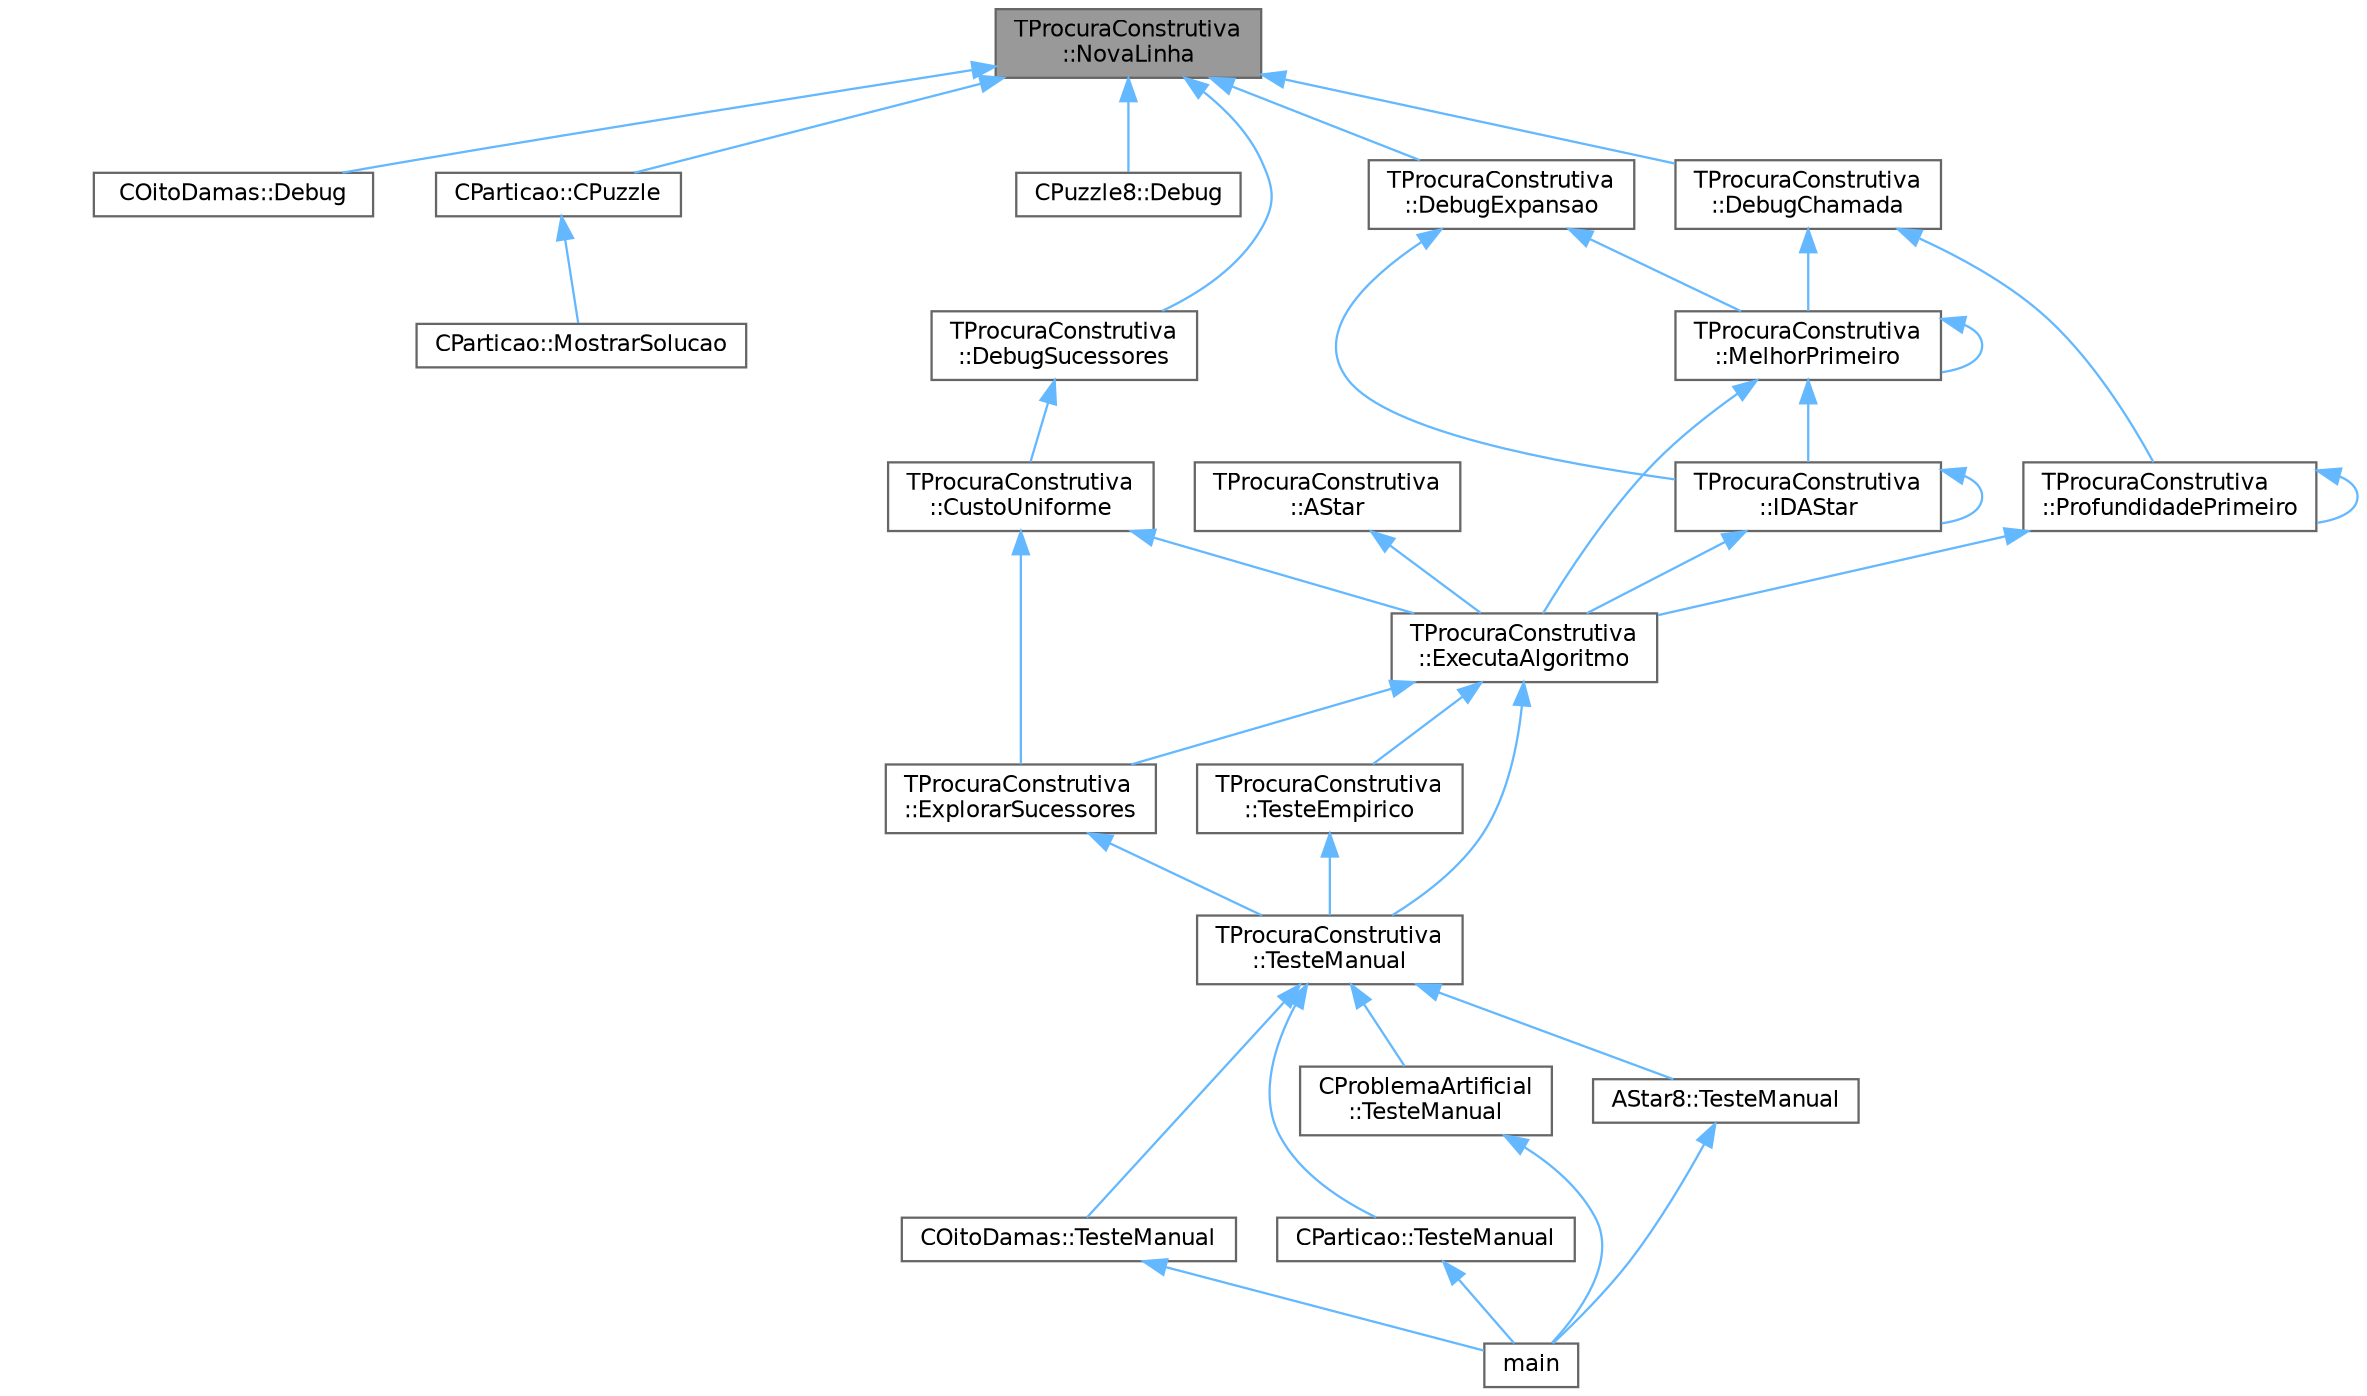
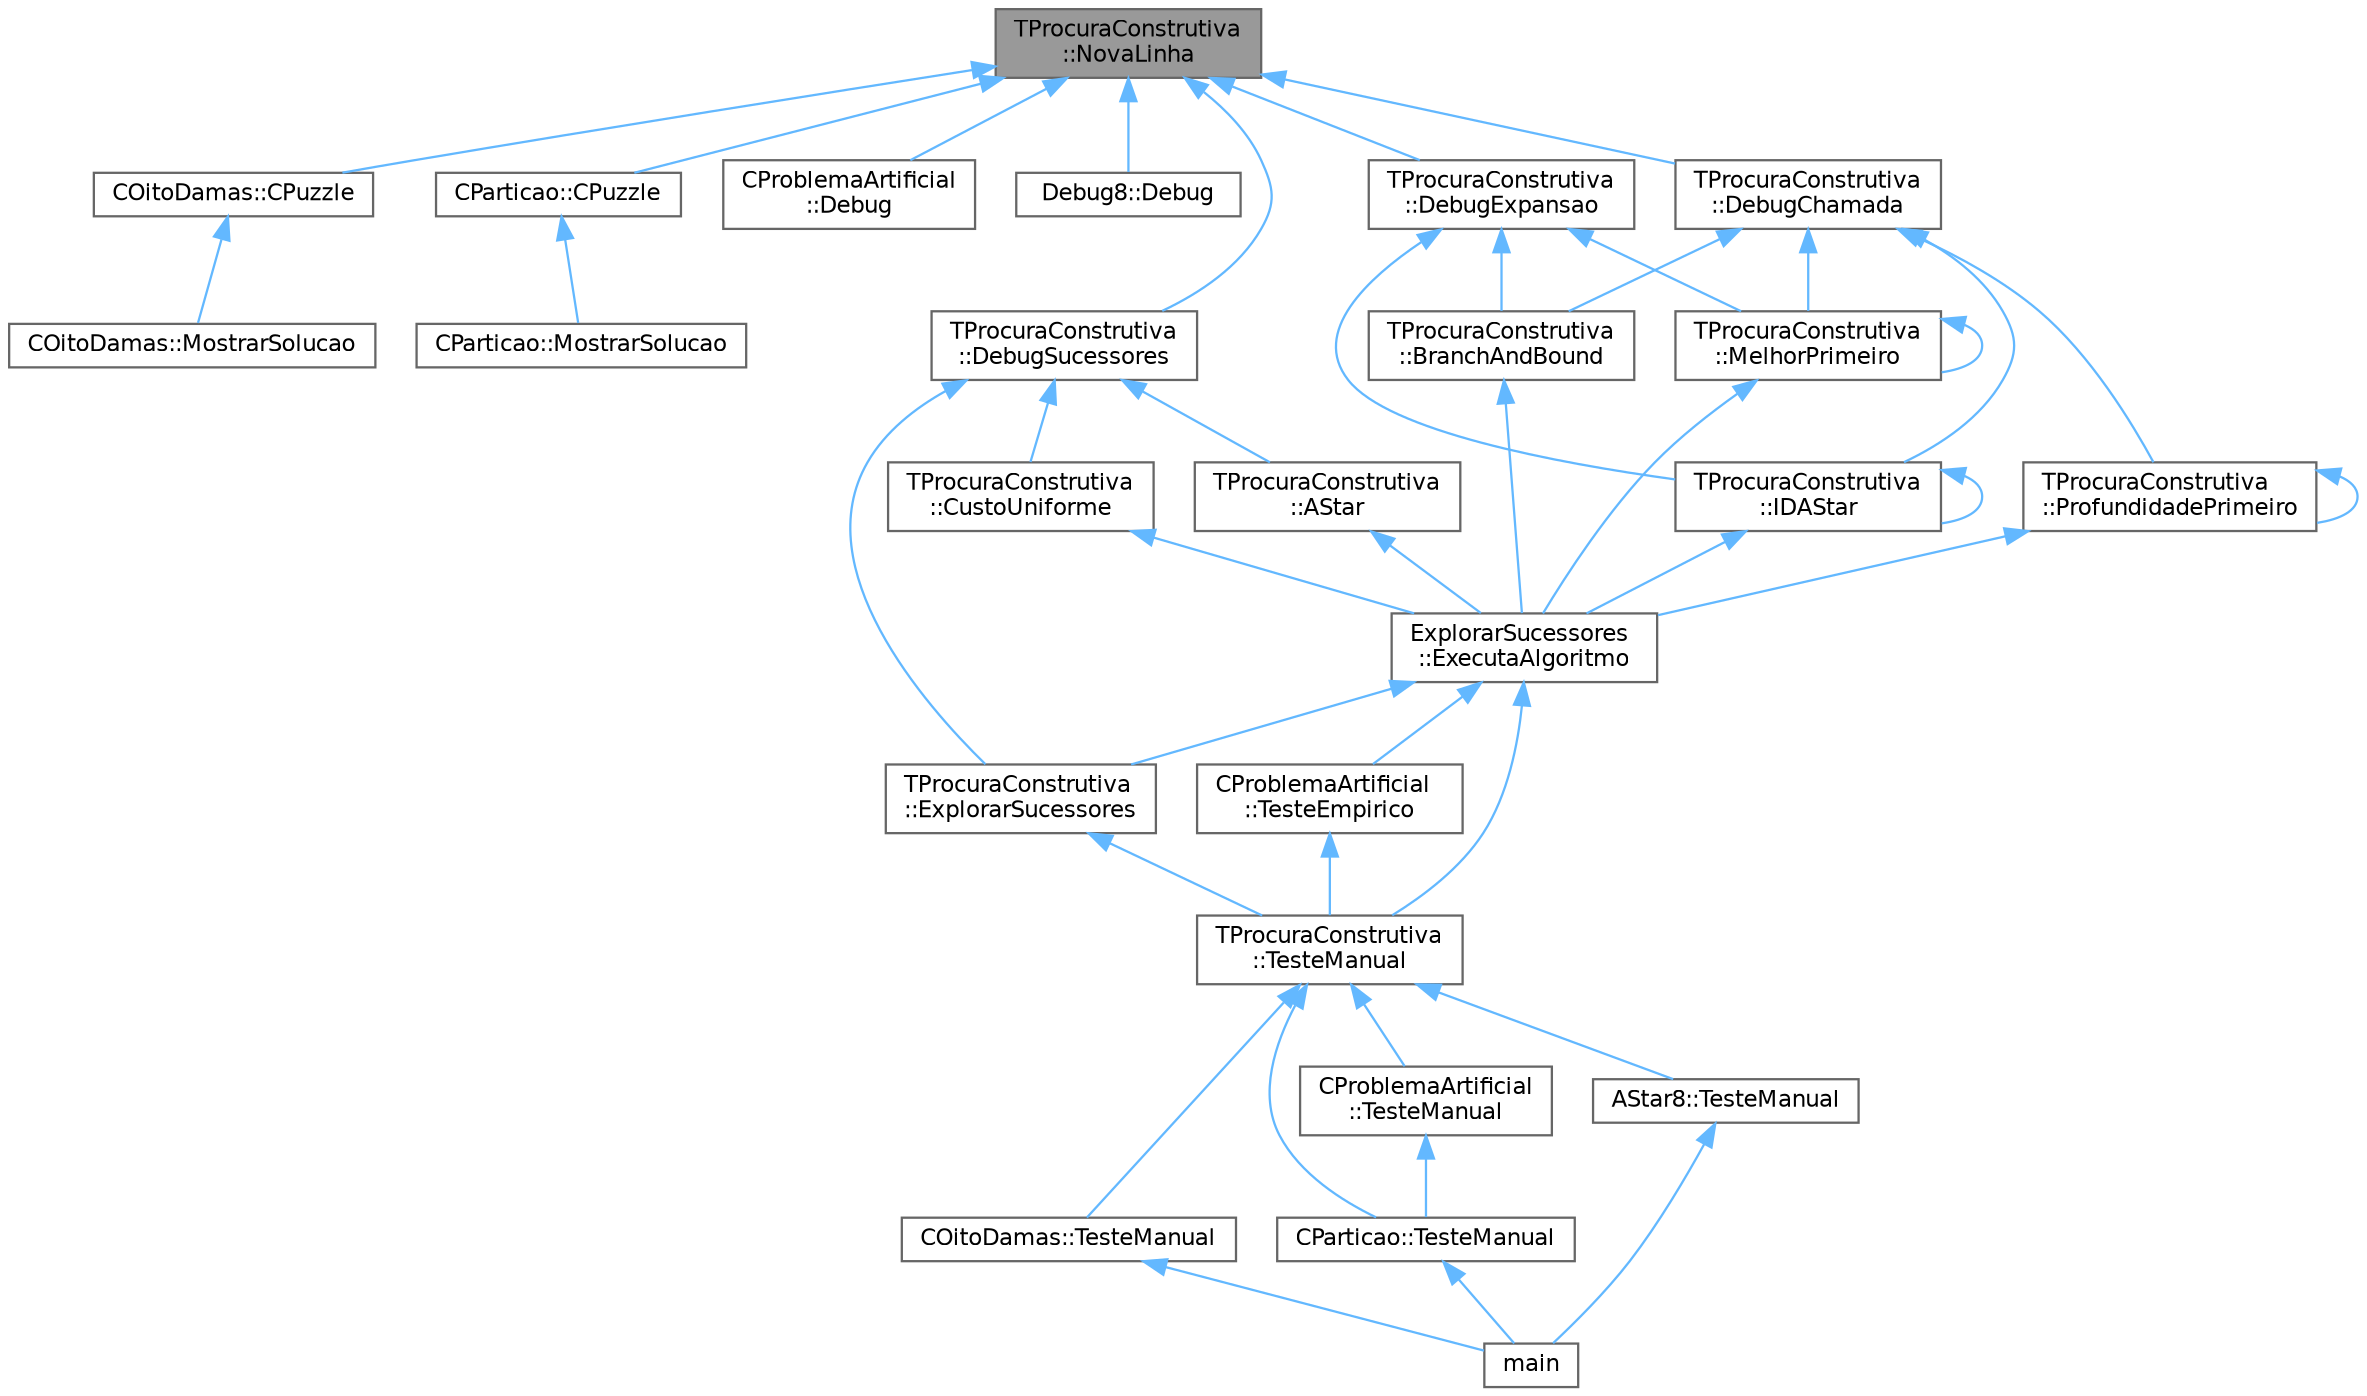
node "COitoDamas::Debug": label "COitoDamas::Debug" -> "COitoDamas::CPuzzle"
node "CProblemaArtificial ::Debug": added
node "CPuzzle8::Debug": label "CPuzzle8::Debug" -> "Debug8::Debug"
node "COitoDamas::MostrarSolucao": added
node "TProcuraConstrutiva ::BranchAndBound": added
edge "TProcuraConstrutiva ::AStar" -> "TProcuraConstrutiva ::DebugSucessores": added
edge "TProcuraConstrutiva ::IDAStar" -> "TProcuraConstrutiva ::MelhorPrimeiro": now "TProcuraConstrutiva ::IDAStar" -> "TProcuraConstrutiva ::DebugChamada"
node "TProcuraConstrutiva ::ExecutaAlgoritmo": label "TProcuraConstrutiva ::ExecutaAlgoritmo" -> "ExplorarSucessores ::ExecutaAlgoritmo"
edge "TProcuraConstrutiva ::ExplorarSucessores" -> "TProcuraConstrutiva ::CustoUniforme": now "TProcuraConstrutiva ::ExplorarSucessores" -> "TProcuraConstrutiva ::DebugSucessores"
node "TProcuraConstrutiva ::TesteEmpirico": label "TProcuraConstrutiva ::TesteEmpirico" -> "CProblemaArtificial ::TesteEmpirico"
edge "main" -> "CProblemaArtificial ::TesteManual": now "CParticao::TesteManual" -> "CProblemaArtificial ::TesteManual"
